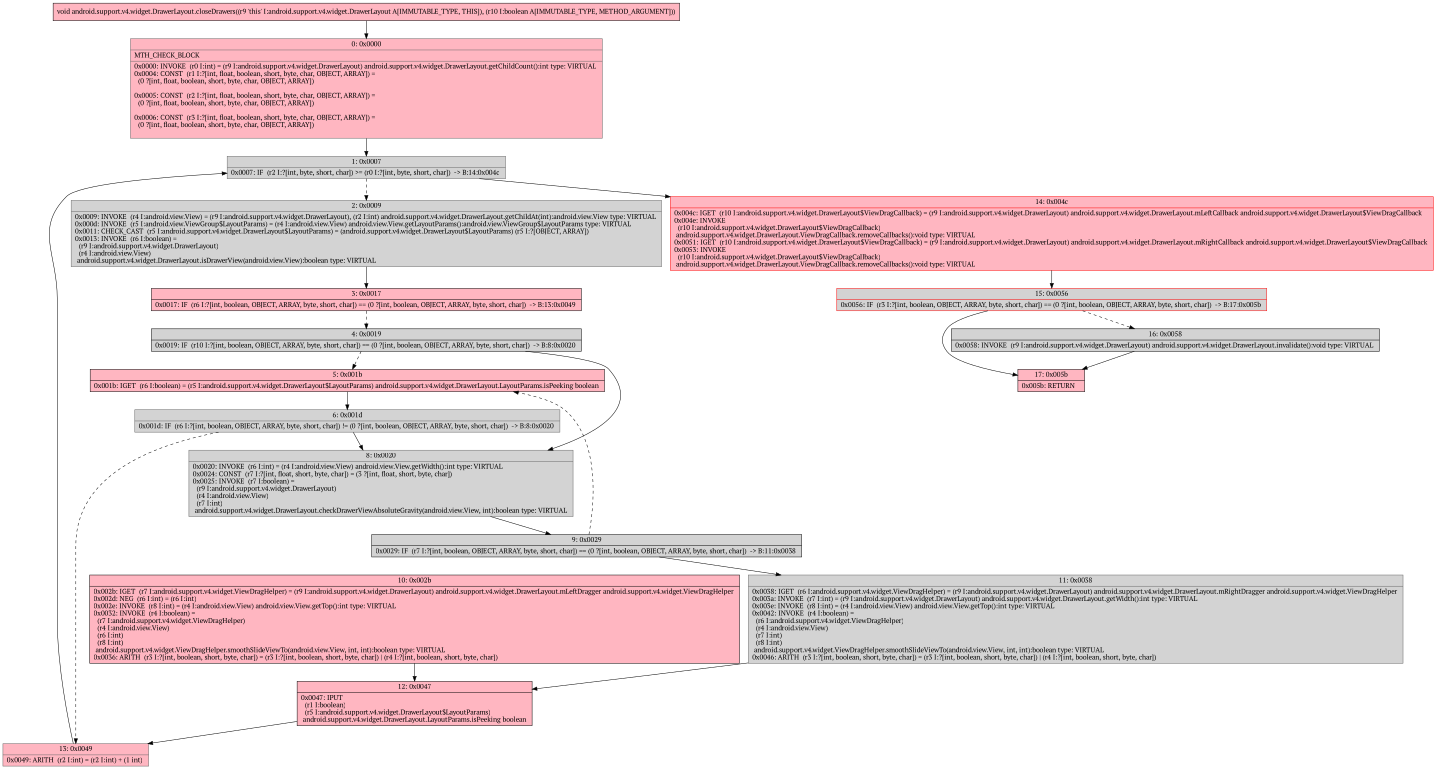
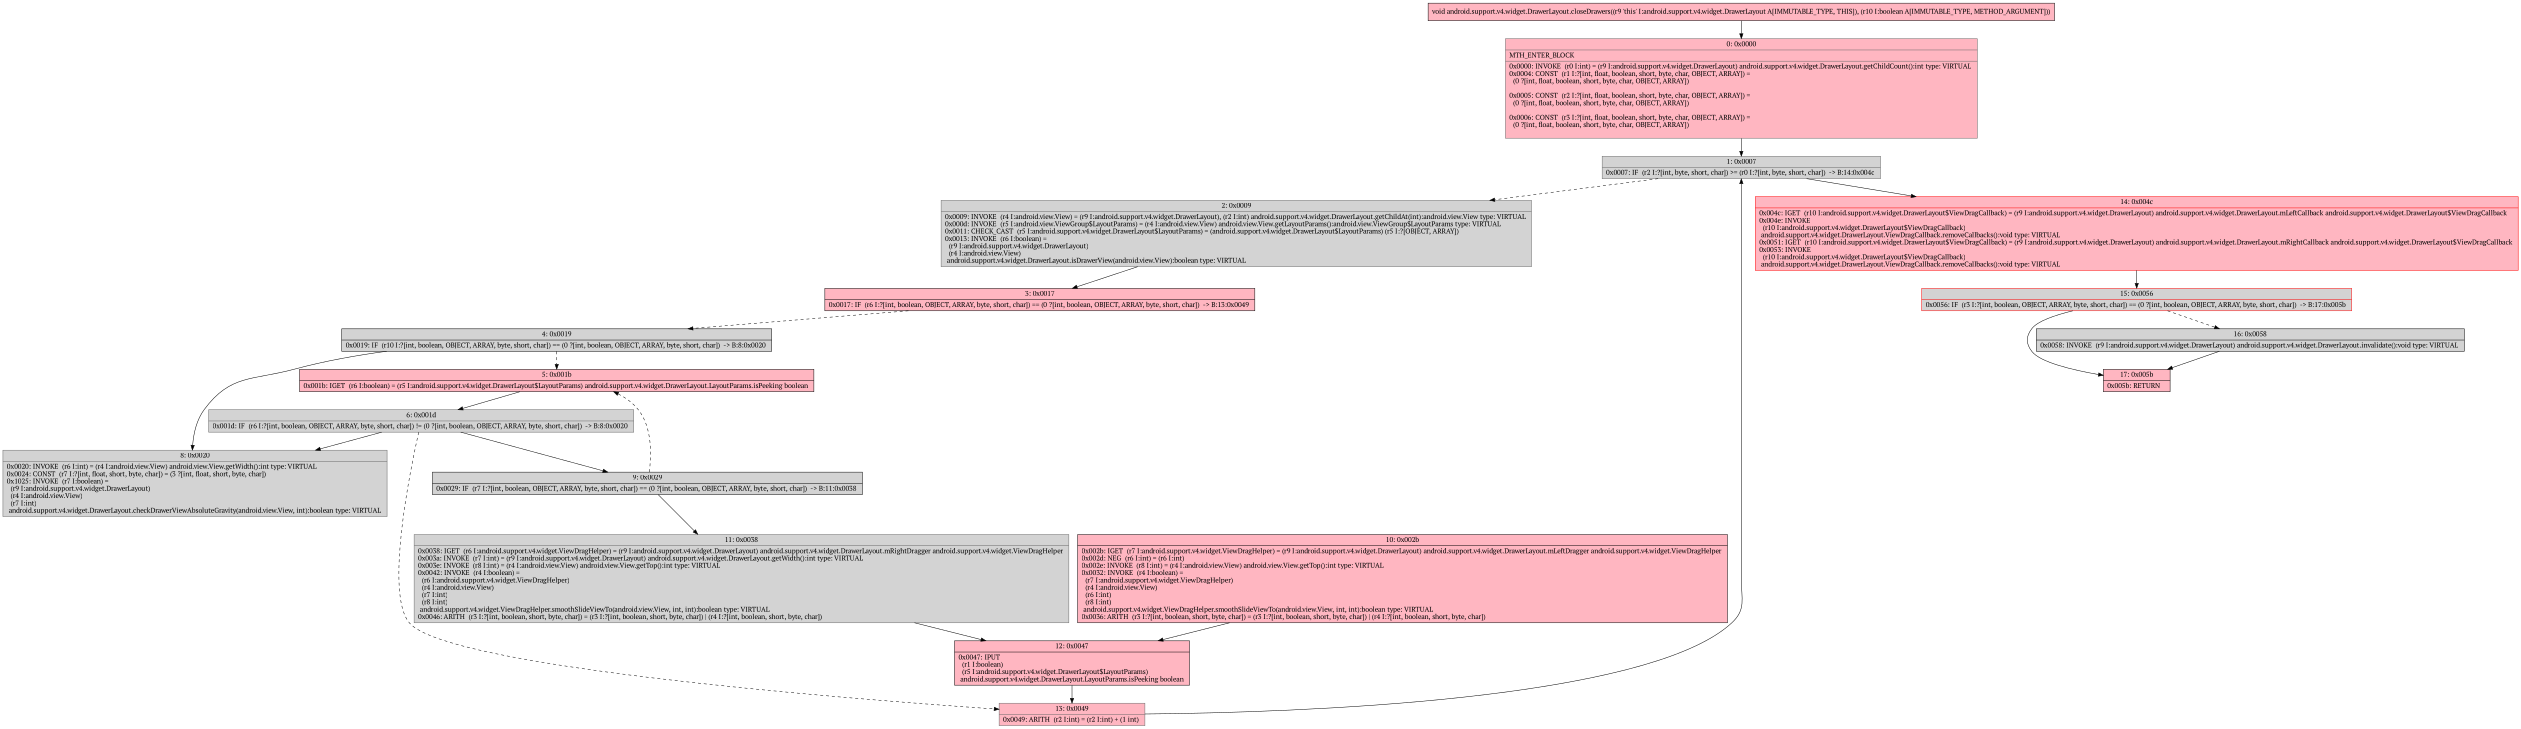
node "0: 0x0000": text "MTH_CHECK_BLOCK" -> "MTH_ENTER_BLOCK"
node "8: 0x0020": text "0x0025: INVOKE  (r7 I:boolean) =" -> "0x1025: INVOKE  (r7 I:boolean) ="
edge "8: 0x0020" -> "9: 0x0029": now "6: 0x001d" -> "9: 0x0029"
